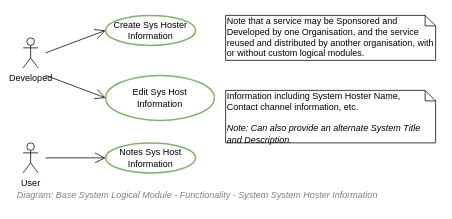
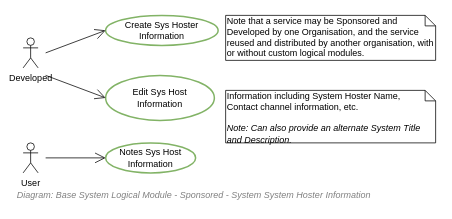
node "Create Sys HosterInformation": size 90x30 -> 113x30
node "Diagram: Base System Logical Module - Functionality - System System Hoster Information": label "Diagram: Base System Logical Module - Functionality - System System Hoster Information" -> "Diagram: Base System Logical Module - Sponsored - System System Hoster Information"
